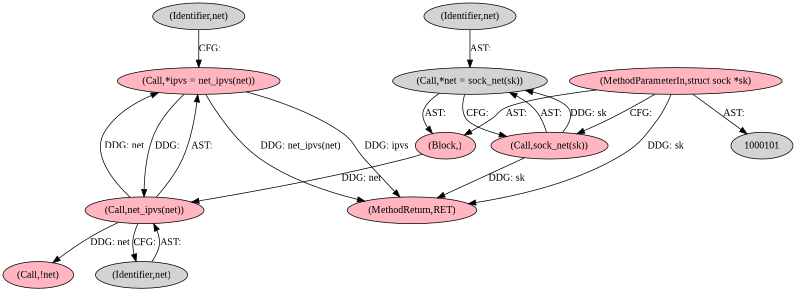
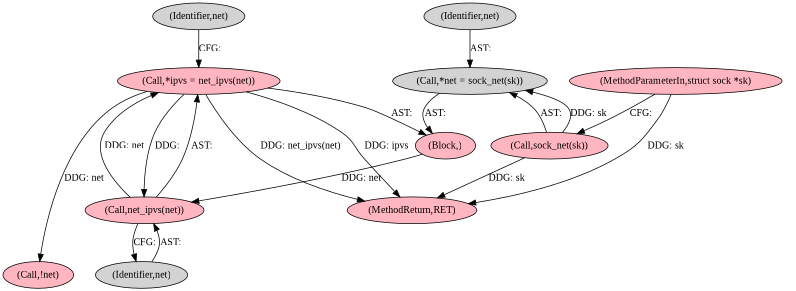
edge "(MethodParameterIn,struct sock *sk)" -> "(Block,)": now "(Call,*ipvs = net_ipvs(net))" -> "(Block,)"
edge "(Call,*net = sock_net(sk))" -> "(Call,sock_net(sk))": removed, label "CFG:"
node "1000101": removed
edge "(Call,net_ipvs(net))" -> "(Call,!net)": now "(Call,*ipvs = net_ipvs(net))" -> "(Call,!net)"
